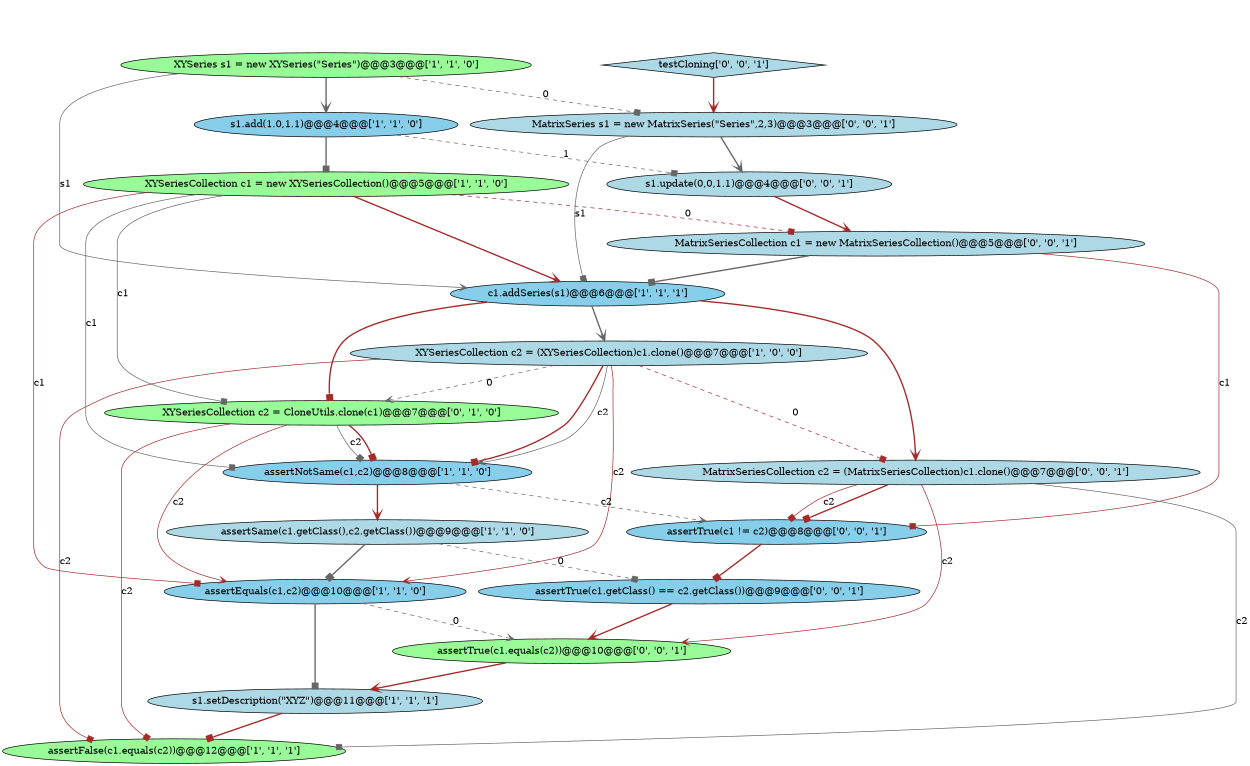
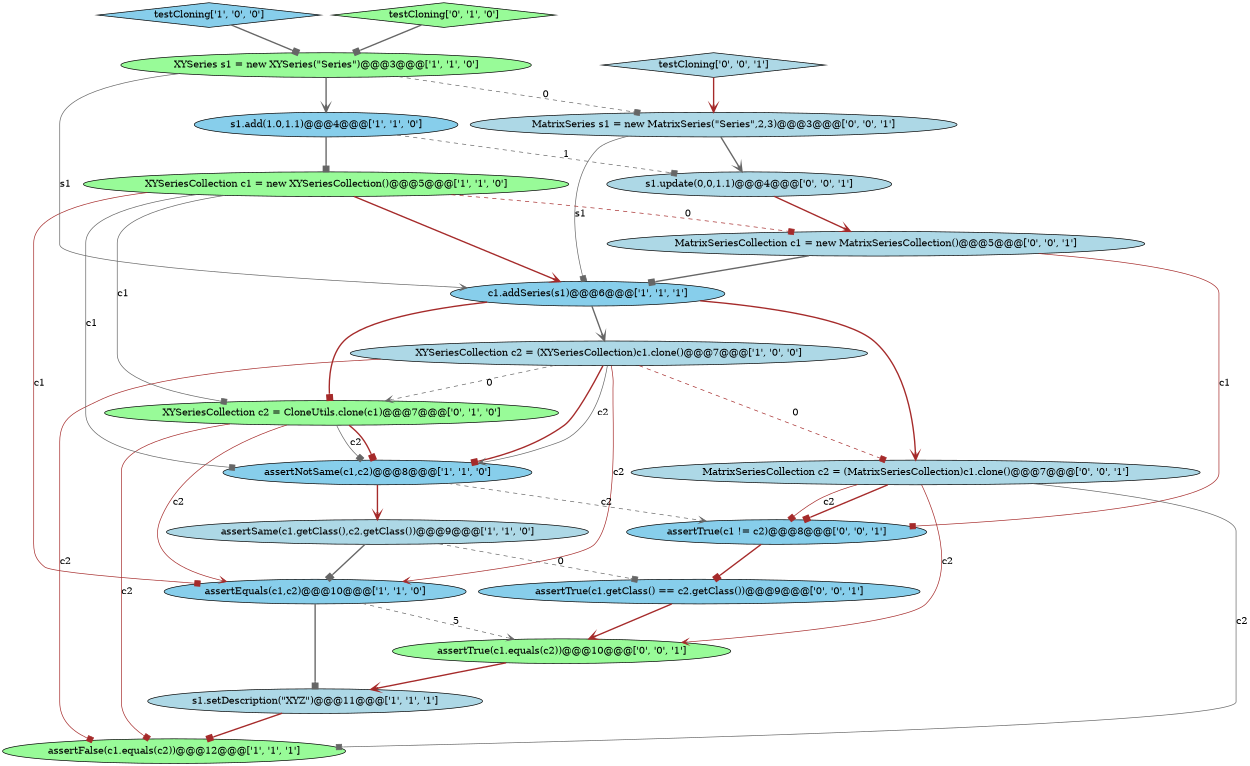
node "testCloning['1', '0', '0']": added
node "testCloning['0', '1', '0']": added
edge "assertEquals(c1,c2)@@@10@@@['1', '1', '0']" -> "assertTrue(c1.equals(c2))@@@10@@@['0', '0', '1']": label "0" -> "5"
